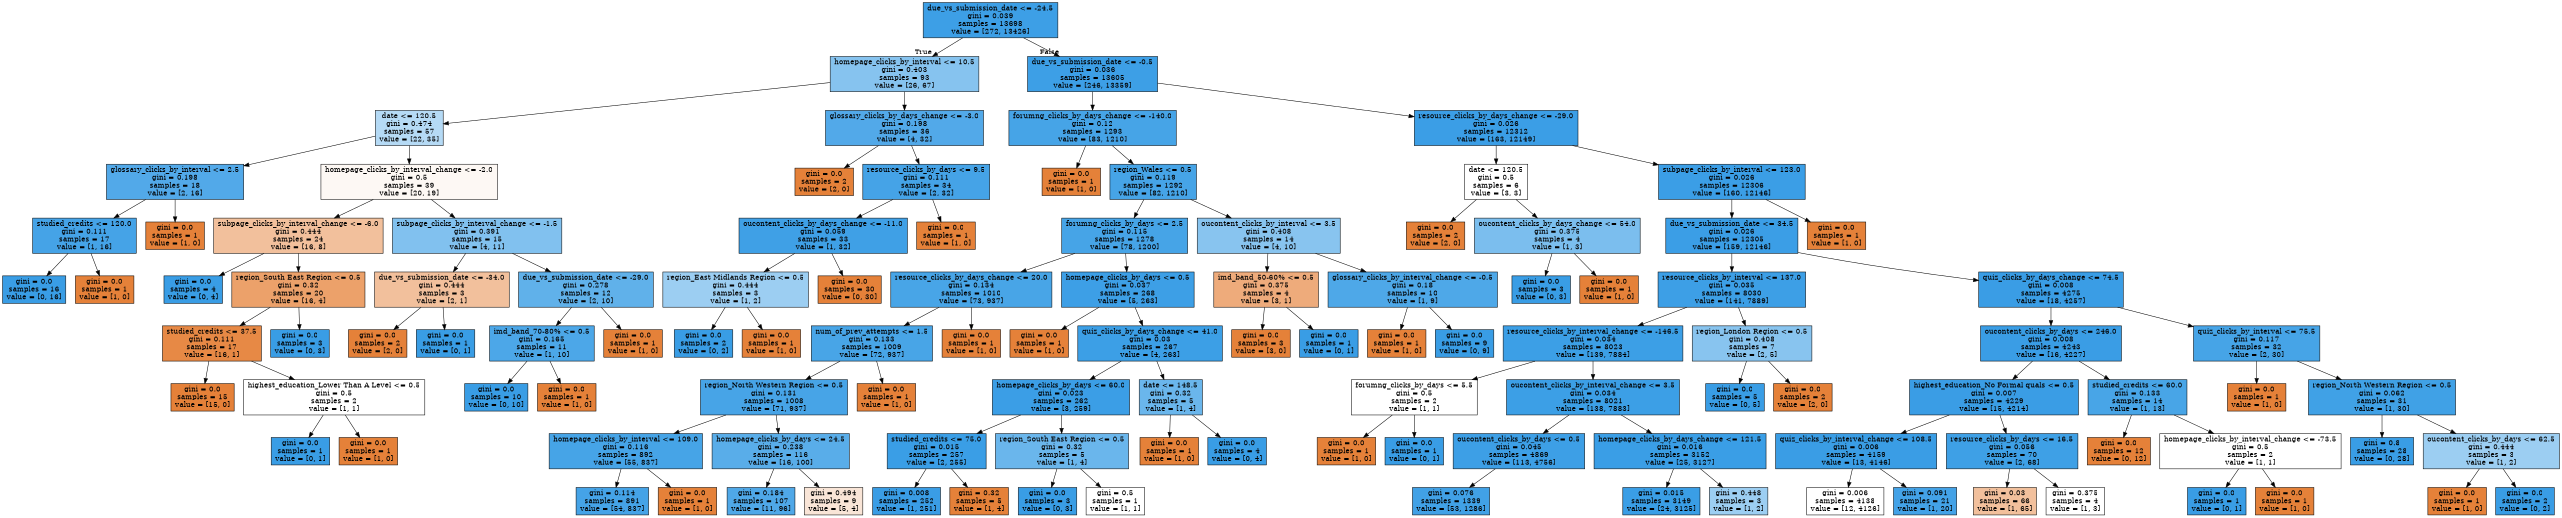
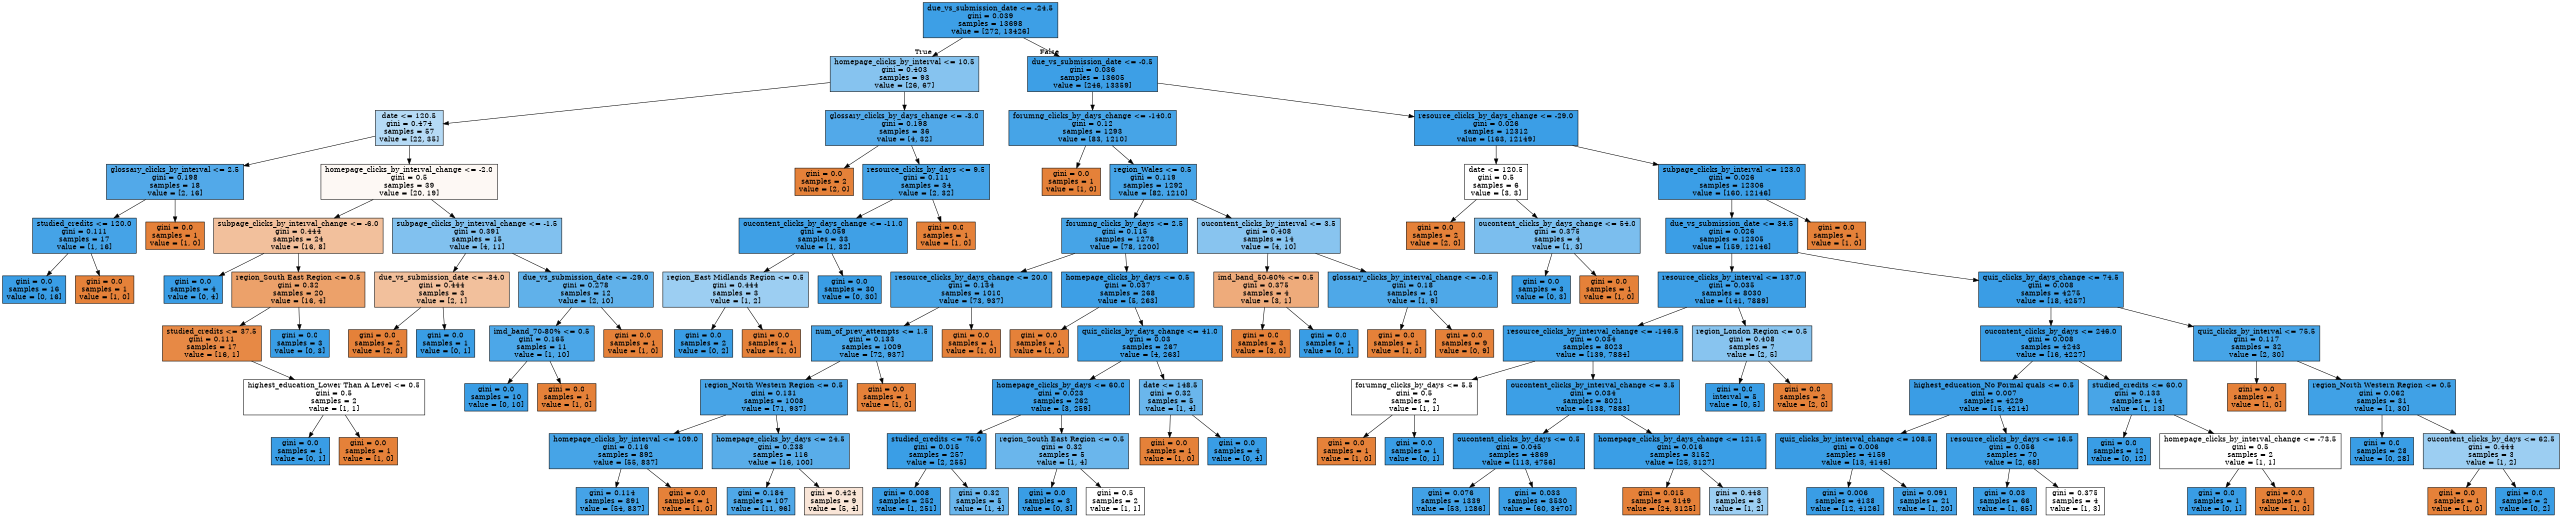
node "gini = 0.0 samples = 30 value = [0, 30]": fillcolor #e58139ff -> #399de5ff
node "gini = 0.0 samples = 9 value = [0, 9]": fillcolor #399de5ff -> #e58139ff
node "gini = 0.0 samples = 15 value = [15, 0]": removed
node "gini = 0.0 samples = 5 value = [0, 5]": label "gini = 0.0 samples = 5 value = [0, 5]" -> "gini = 0.0 interval = 5 value = [0, 5]"
node "gini = 0.0 samples = 12 value = [0, 12]": fillcolor #e58139ff -> #399de5ff
node "gini = 0.8 samples = 28 value = [0, 28]": label "gini = 0.8 samples = 28 value = [0, 28]" -> "gini = 0.0 samples = 28 value = [0, 28]"
node "gini = 0.494 samples = 9 value = [5, 4]": label "gini = 0.494 samples = 9 value = [5, 4]" -> "gini = 0.424 samples = 9 value = [5, 4]"
node "gini = 0.32 samples = 5 value = [1, 4]": fillcolor #e58139ff -> #399de5bf
node "gini = 0.5 samples = 1 value = [1, 1]": label "gini = 0.5 samples = 1 value = [1, 1]" -> "gini = 0.5 samples = 2 value = [1, 1]"
node "gini = 0.033 samples = 3530 value = [60, 3470]": added
node "gini = 0.015 samples = 3149 value = [24, 3125]": fillcolor #399de5fd -> #e58139ff
node "gini = 0.006 samples = 4138 value = [12, 4126]": fillcolor #e5813900 -> #399de5fe
node "gini = 0.03 samples = 66 value = [1, 65]": fillcolor #e581397f -> #399de5fb
